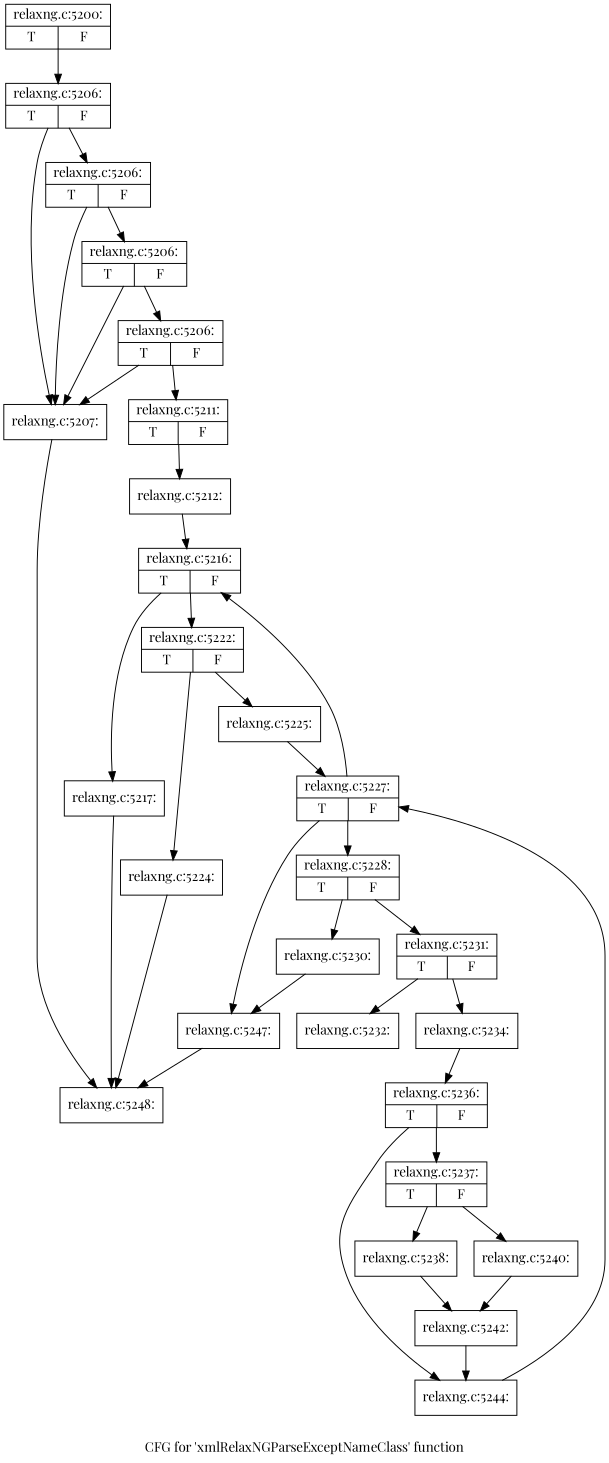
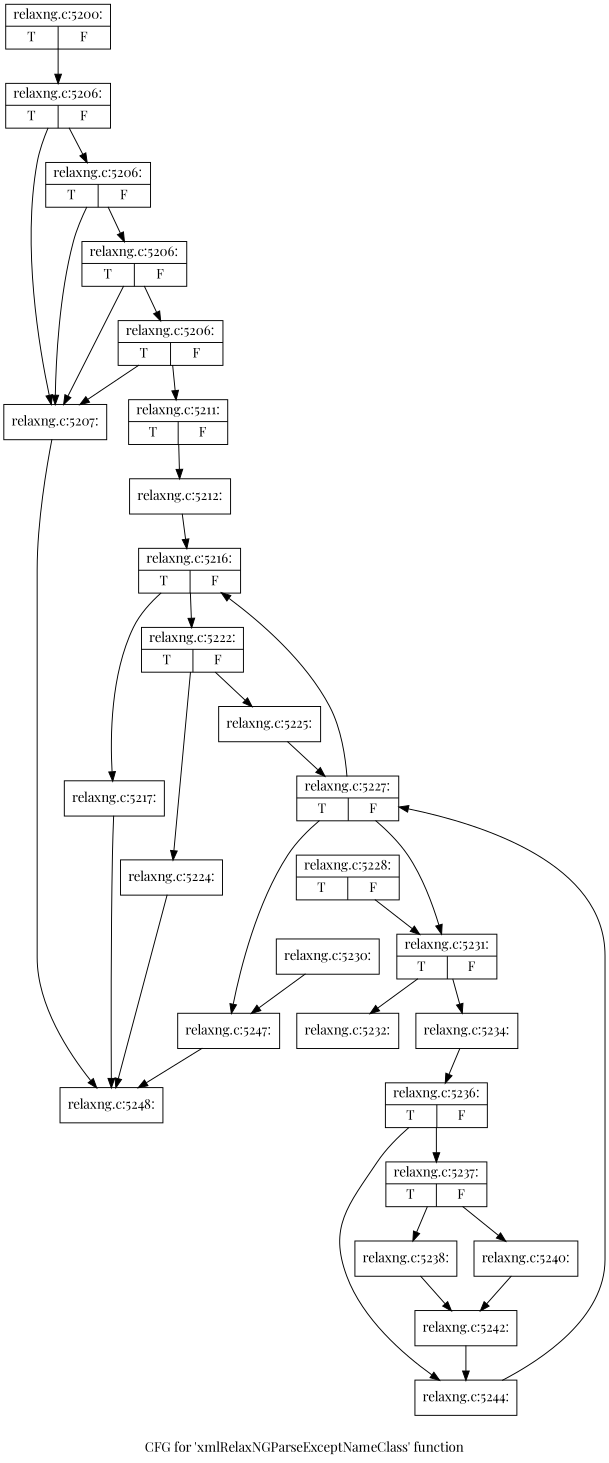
edge "relaxng.c:5227:" -> "relaxng.c:5228:": now "relaxng.c:5227:" -> "relaxng.c:5231:"
edge "relaxng.c:5228:" -> "relaxng.c:5230:": removed
